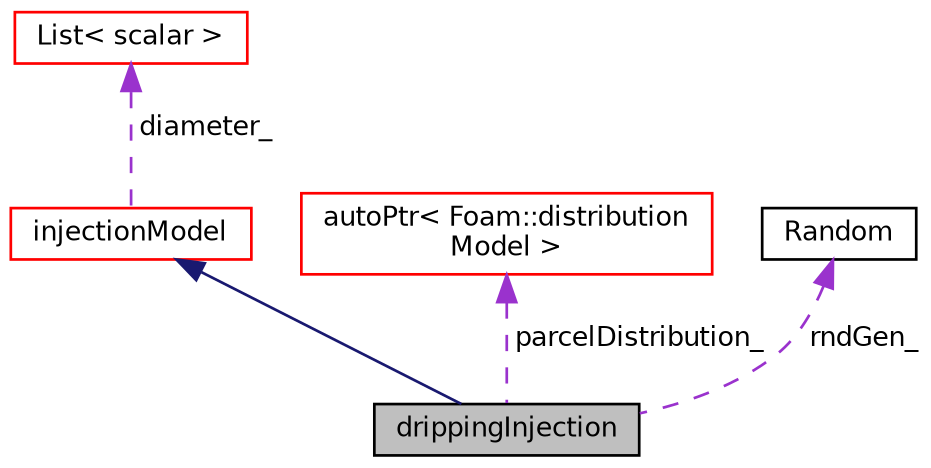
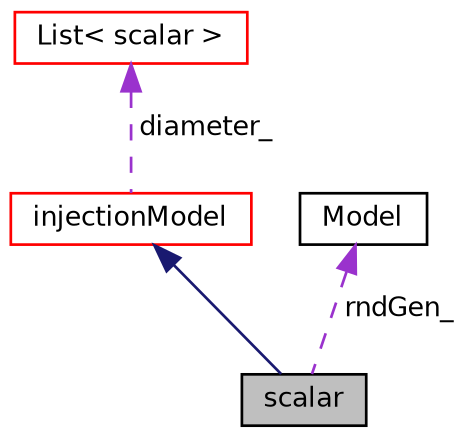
node "autoPtr< Foam::distribution Model >": removed
node "Random": label "Random" -> "Model"
node "drippingInjection": label "drippingInjection" -> "scalar"
